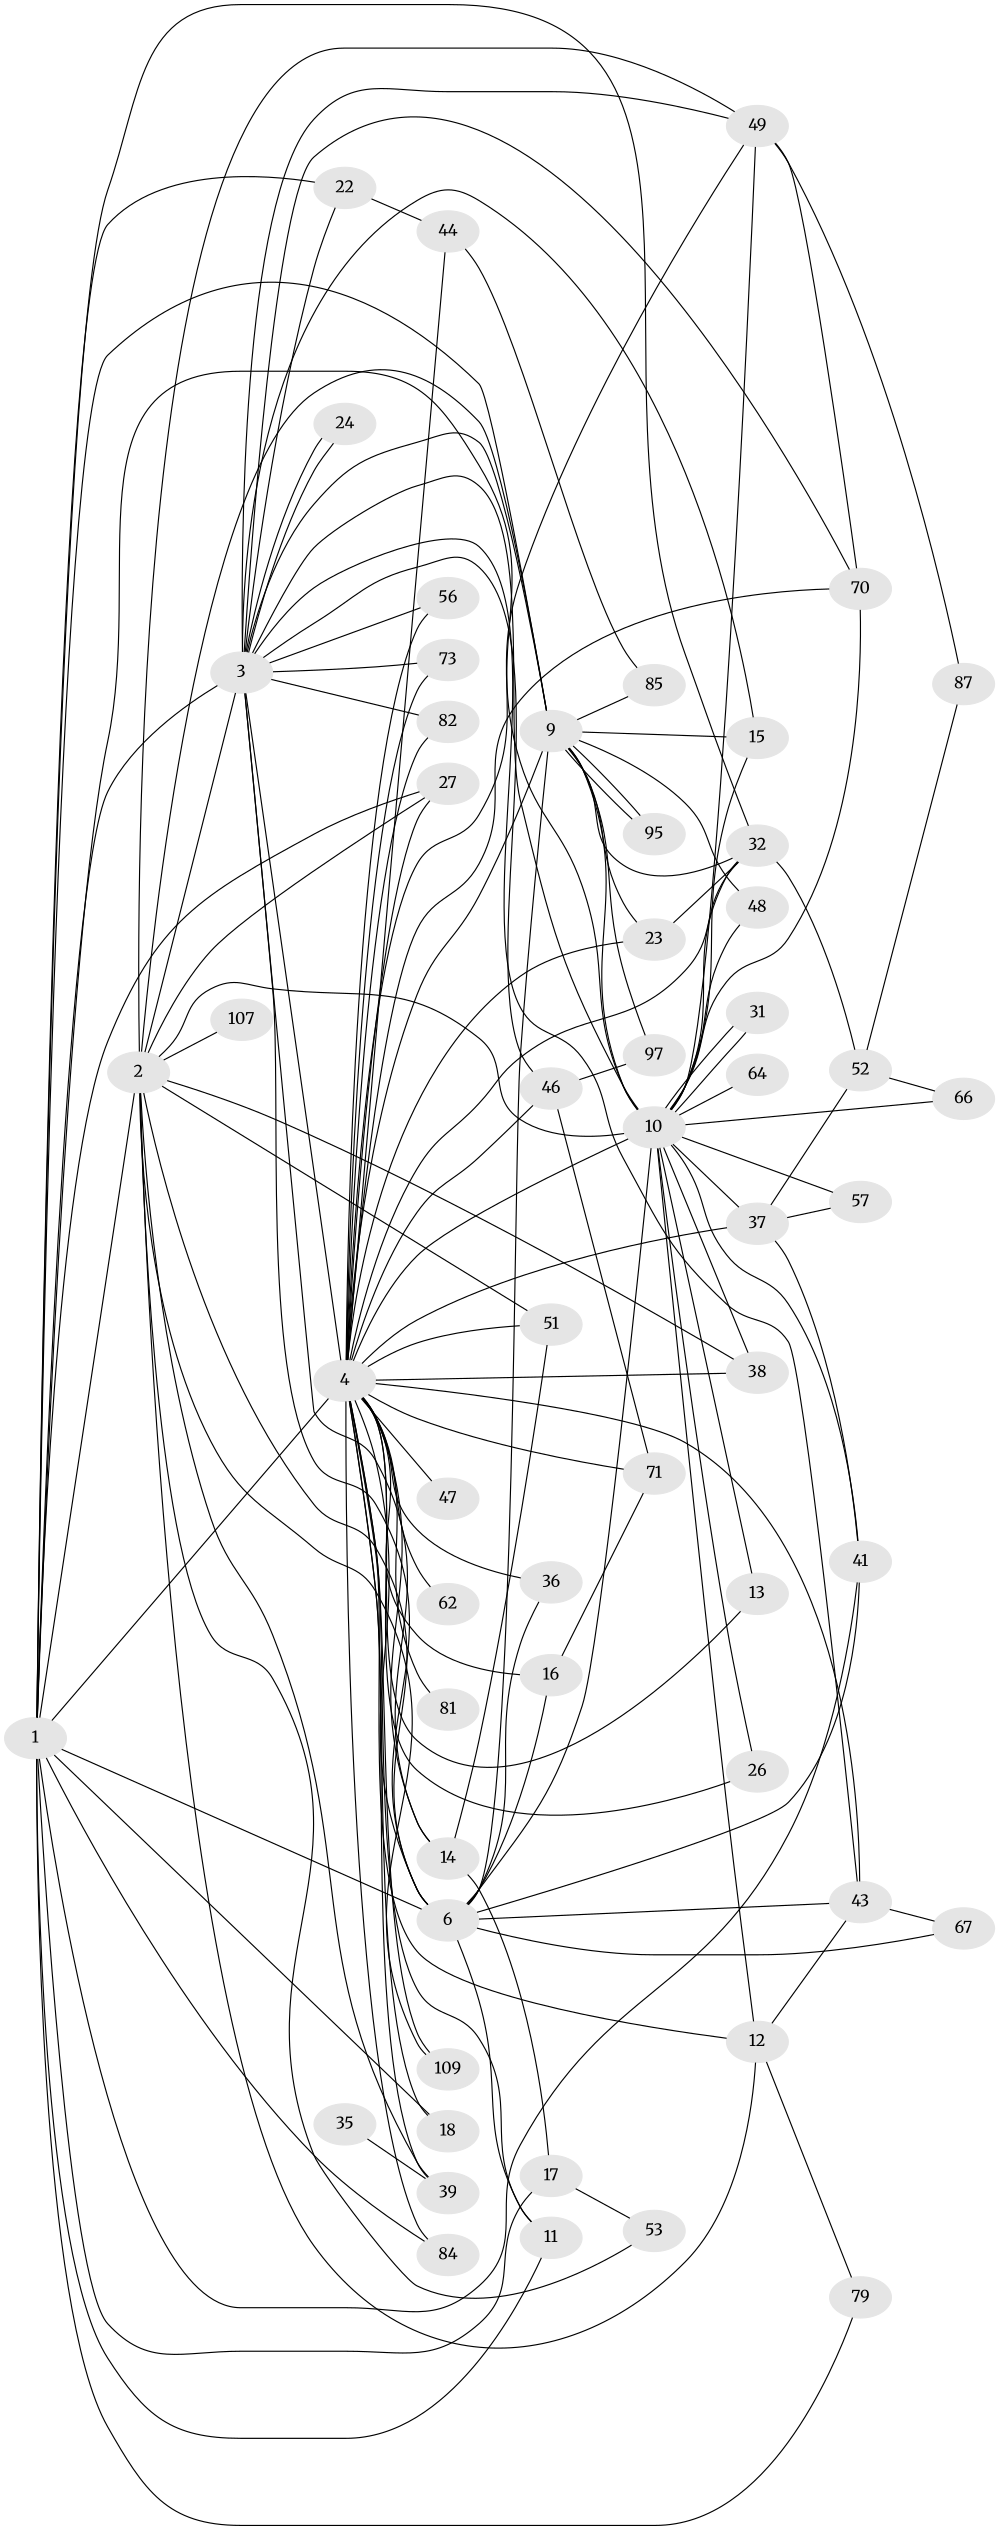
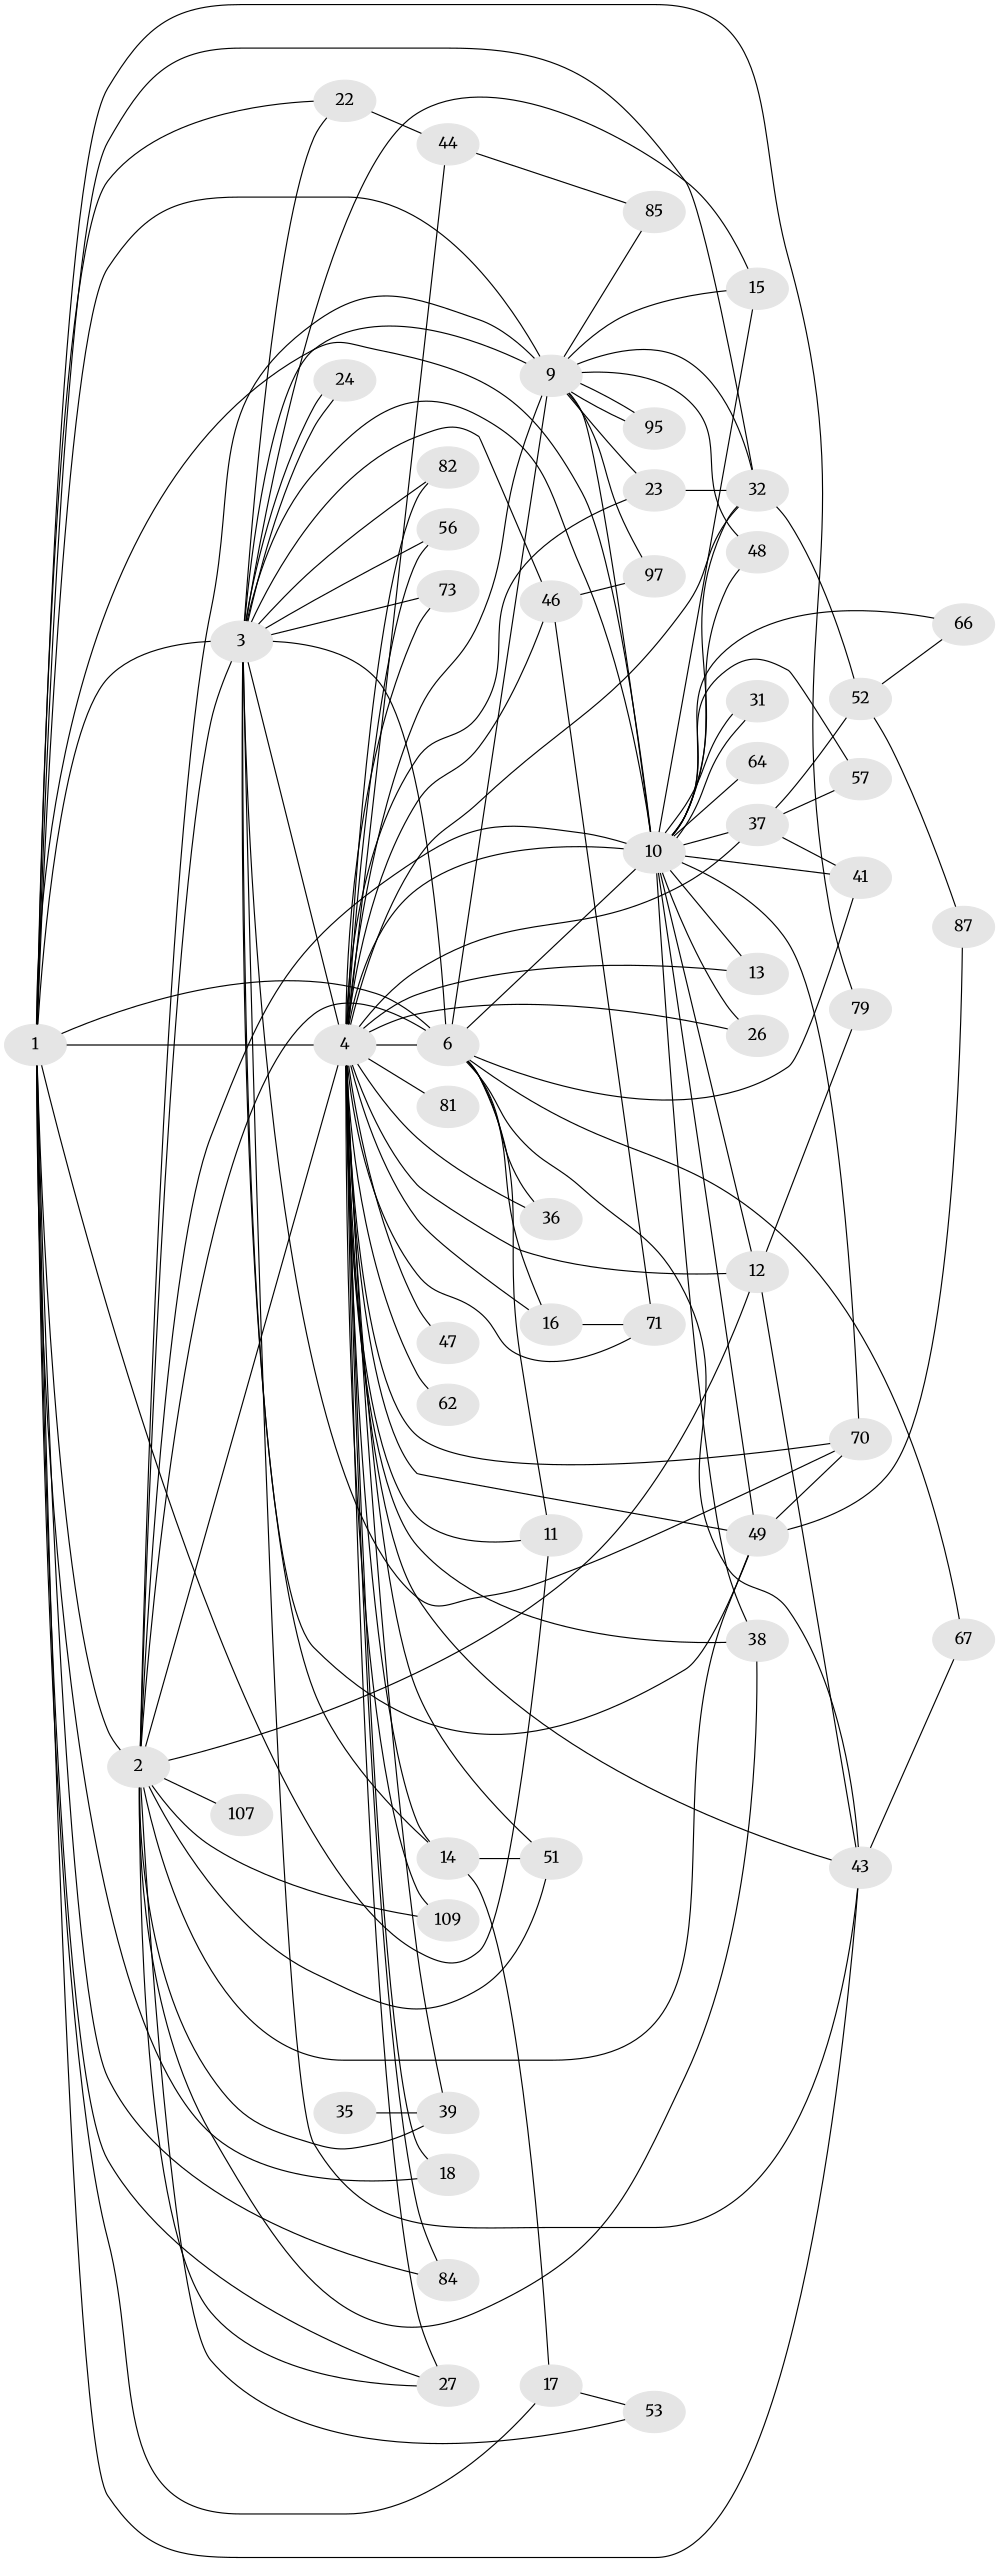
edge "4" -- "2": added
edge "41" -- "1": now "43" -- "1"
